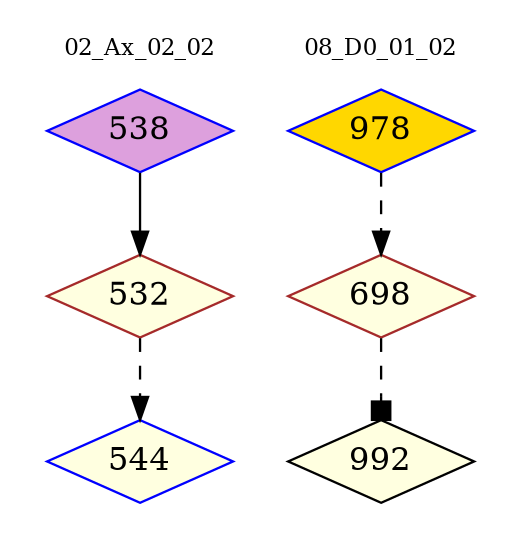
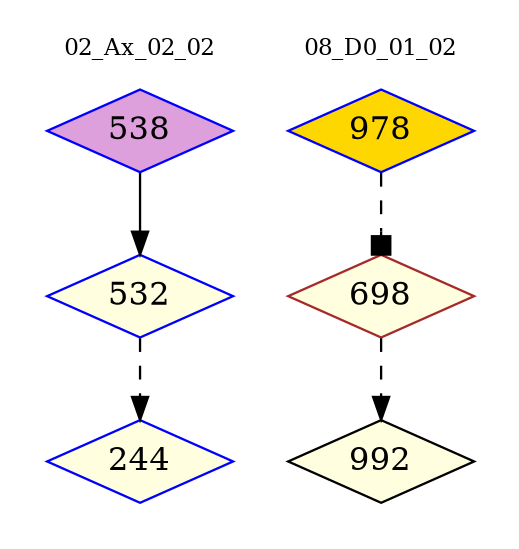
edge "978" -> "698": arrowhead normal -> box
node "532": color brown -> blue
edge "698" -> "992": arrowhead box -> normal
node "544": label "544" -> "244"
